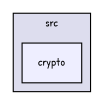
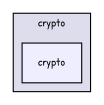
cluster "src": label "src" -> "crypto"
